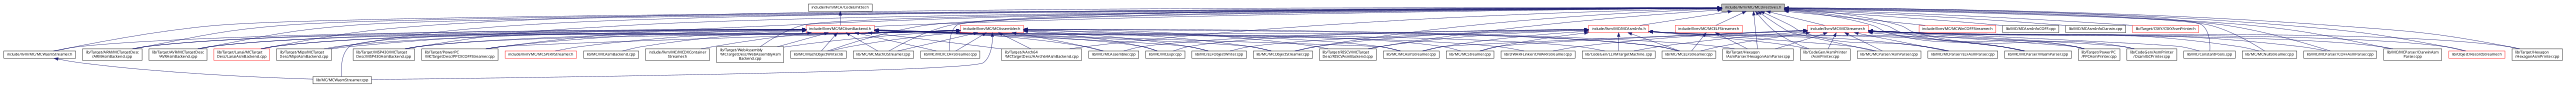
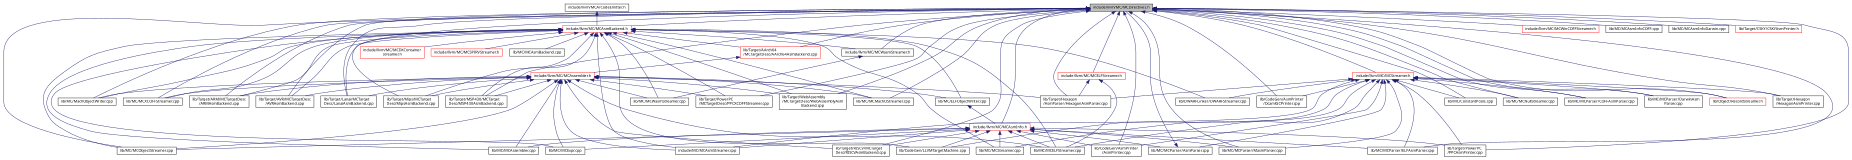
edge "lib/MC/ELFObjectWriter.cpp" -> "include/llvm/MC/MCAsmInfo.h": reversed
edge "lib/MC/MCParser/AsmParser.cpp" -> "include/llvm/MC/MCDirectives.h": reversed
edge "lib/Target/AArch64 /MCTargetDesc/AArch64AsmBackend.cpp" -> "include/llvm/MC/MCAssembler.h": reversed
node "lib/Target/Lanai/MCTarget Desc/LanaiAsmBackend.cpp": color red -> black
node "include/llvm/MC/MCDXContainer Streamer.h": color black -> red
node "lib/MC/MachObjectWriter.lib": label "lib/MC/MachObjectWriter.lib" -> "lib/MC/MachObjectWriter.cpp"
node "lib/Target/AArch64 /MCTargetDesc/AArch64AsmBackend.cpp": color black -> red
node "lib/MC/MCAsmStreamer.cpp": label "lib/MC/MCAsmStreamer.cpp" -> "include/MC/MCAsmStreamer.cpp"
